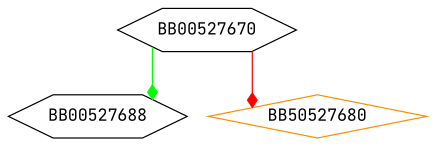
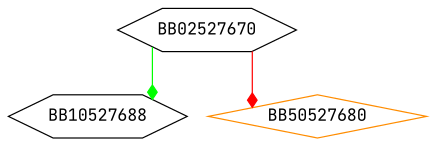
node "BB00527670": label "BB00527670" -> "BB02527670"
node "BB00527688": label "BB00527688" -> "BB10527688"
